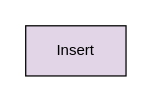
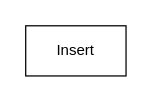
node "Insert": fillcolor #e1d5e7 -> #ffffff
